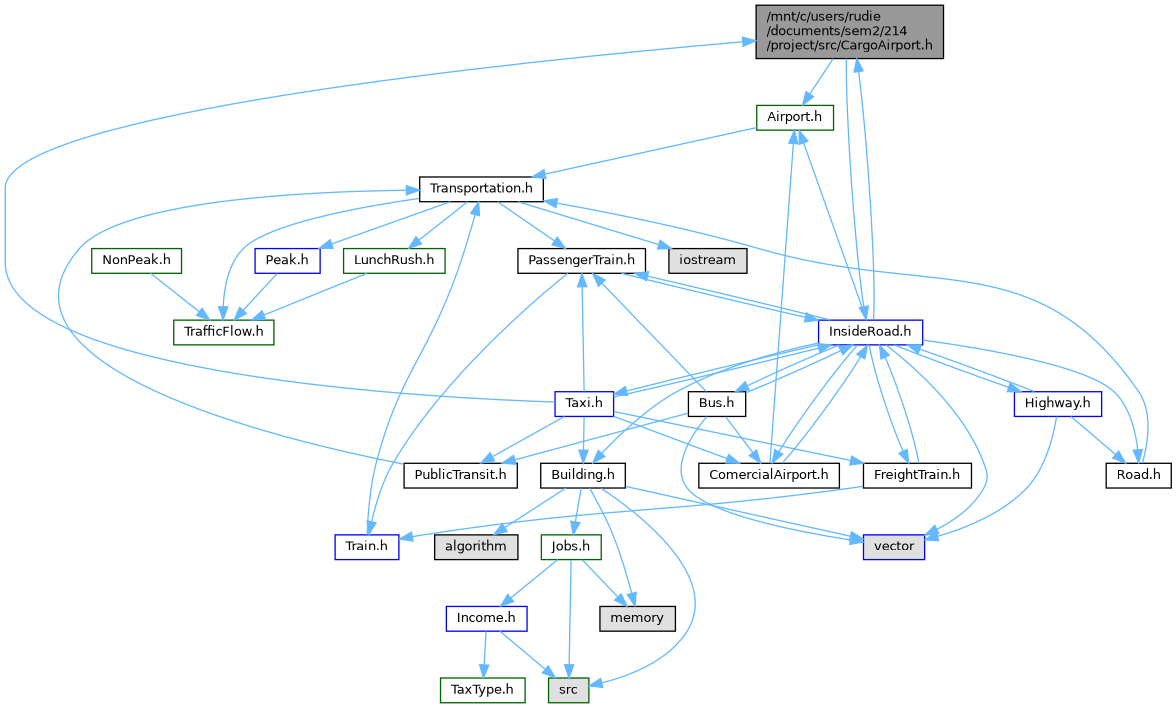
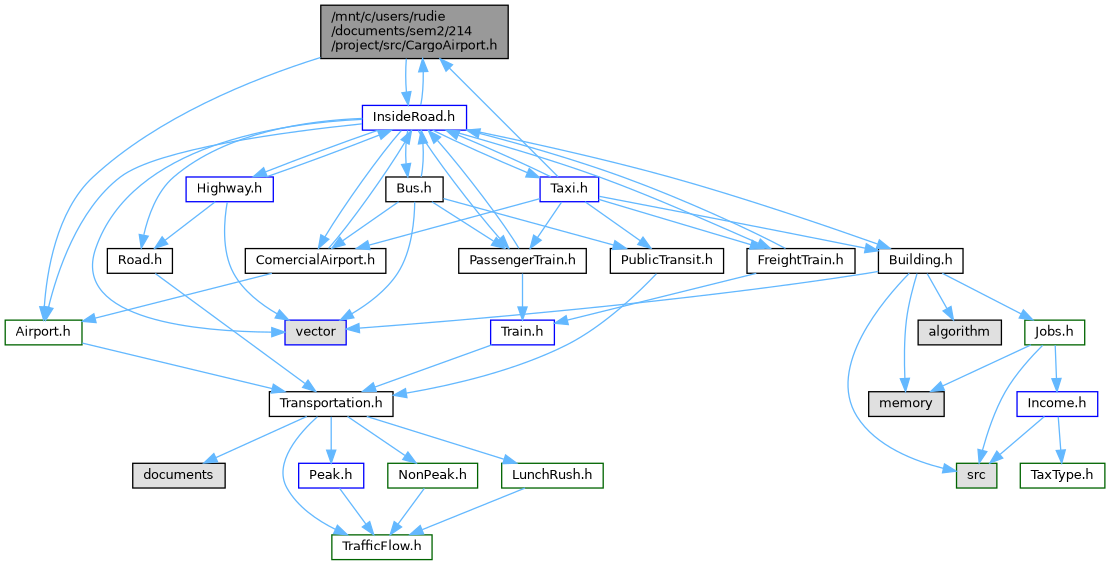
edge "Transportation.h" -> "PassengerTrain.h": now "Transportation.h" -> "NonPeak.h"
node "iostream": label "iostream" -> "documents"
